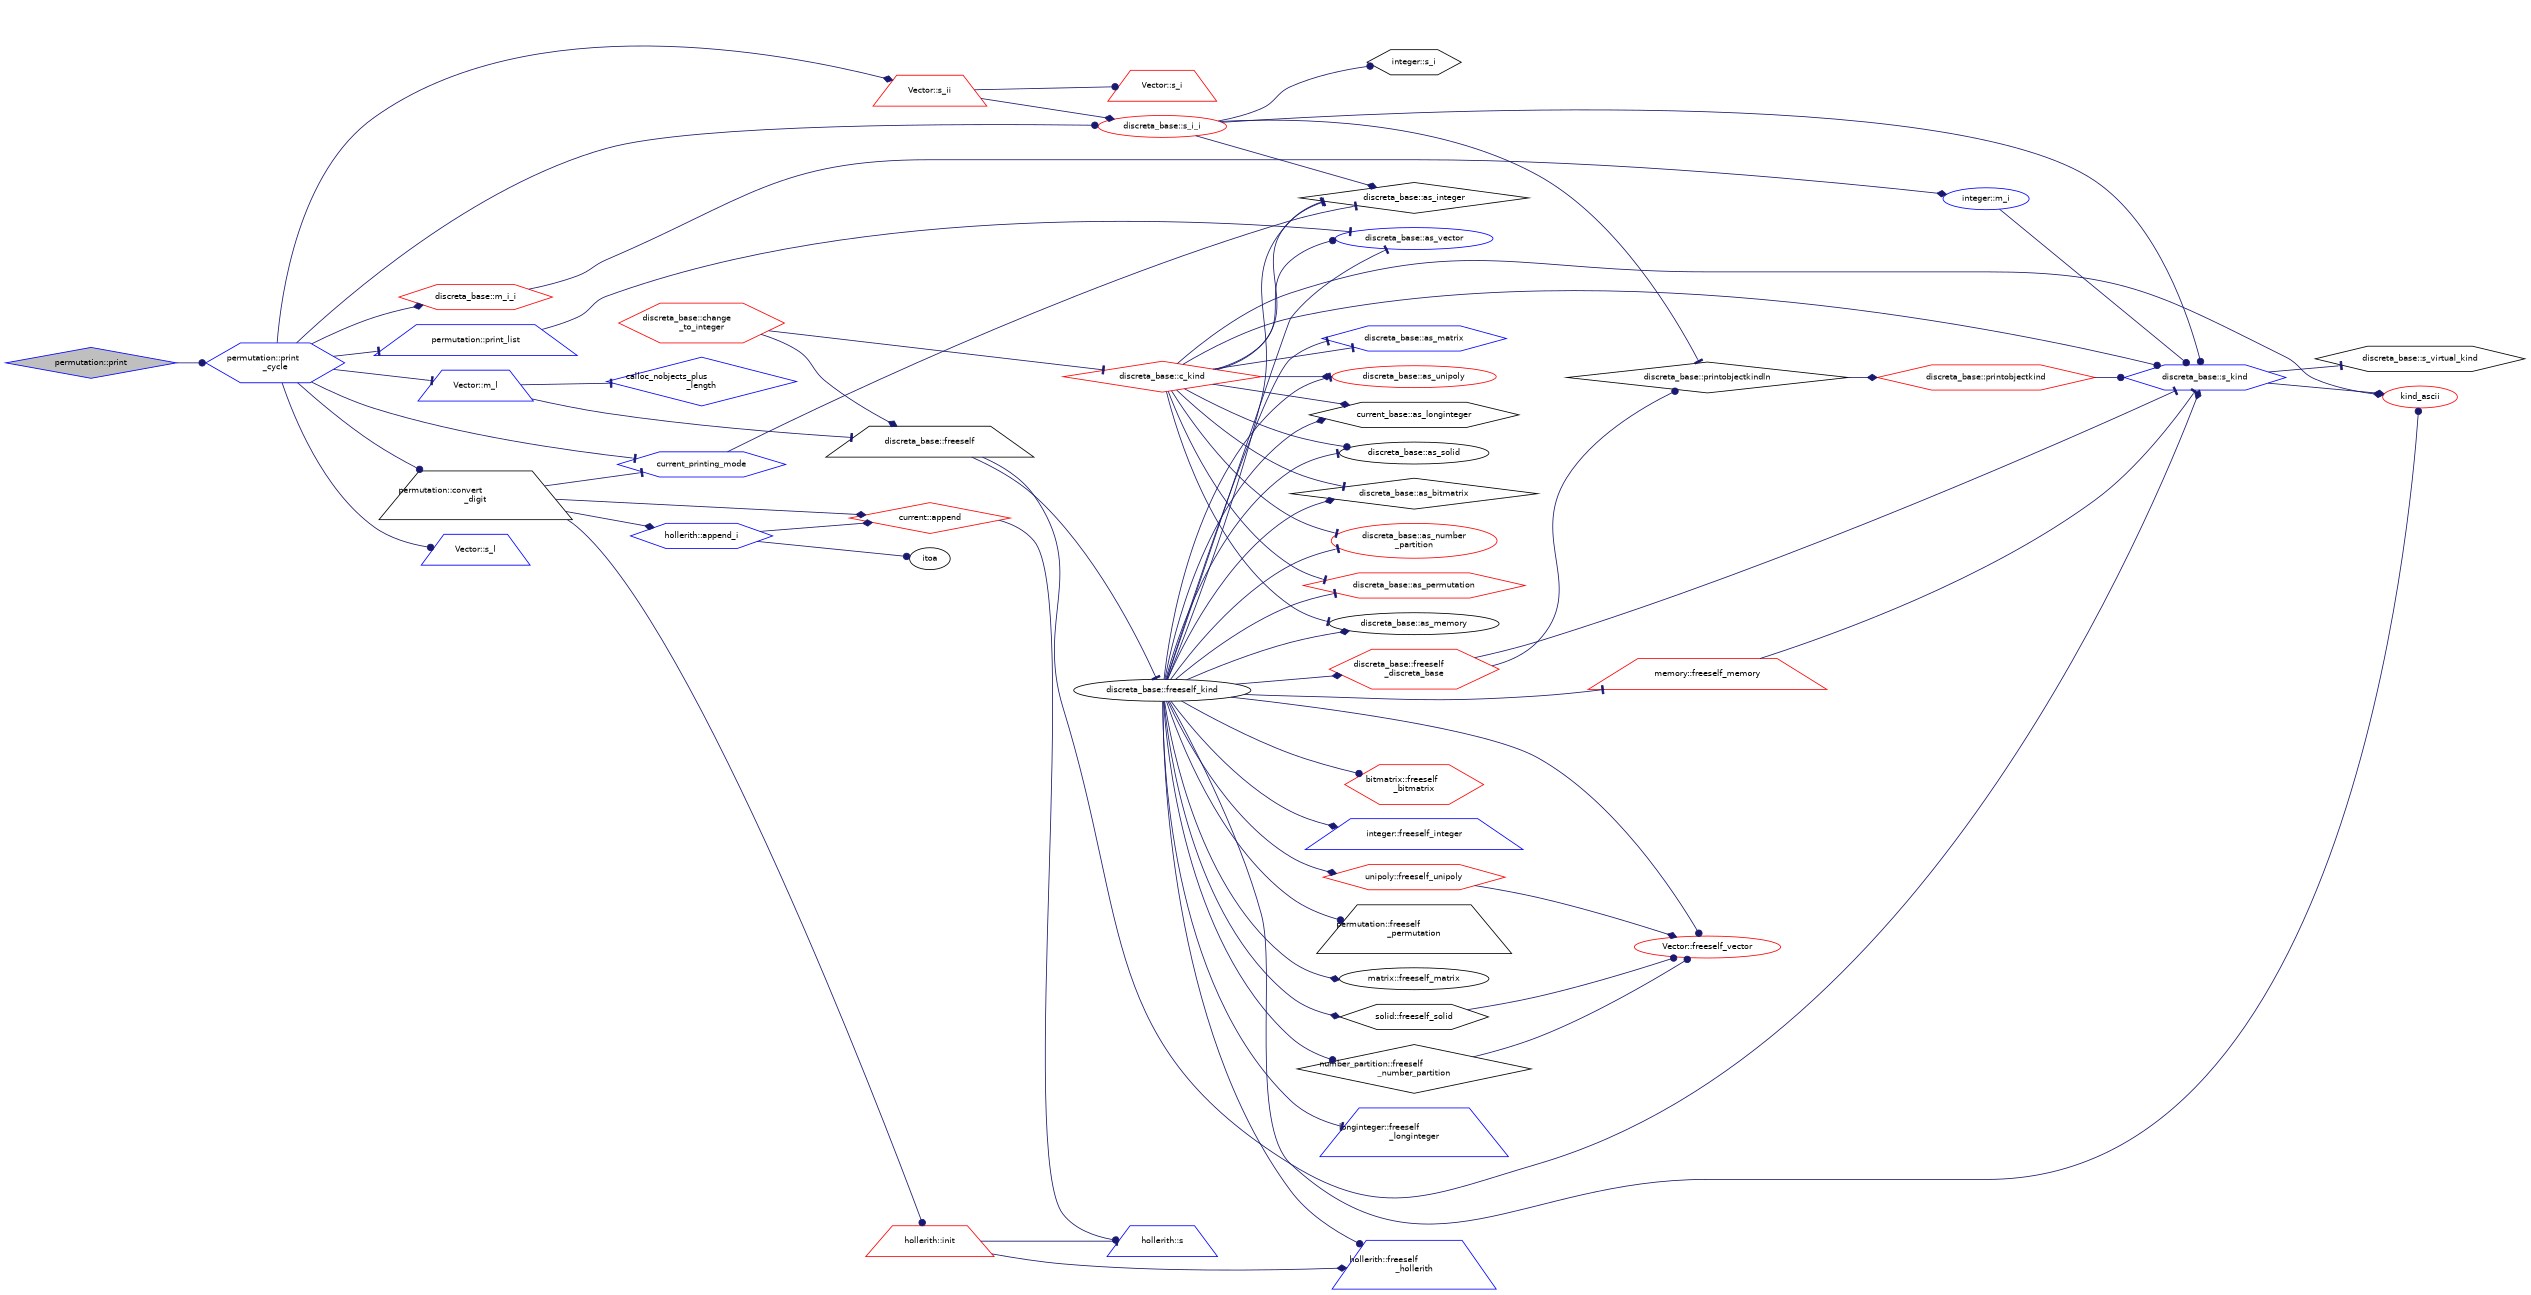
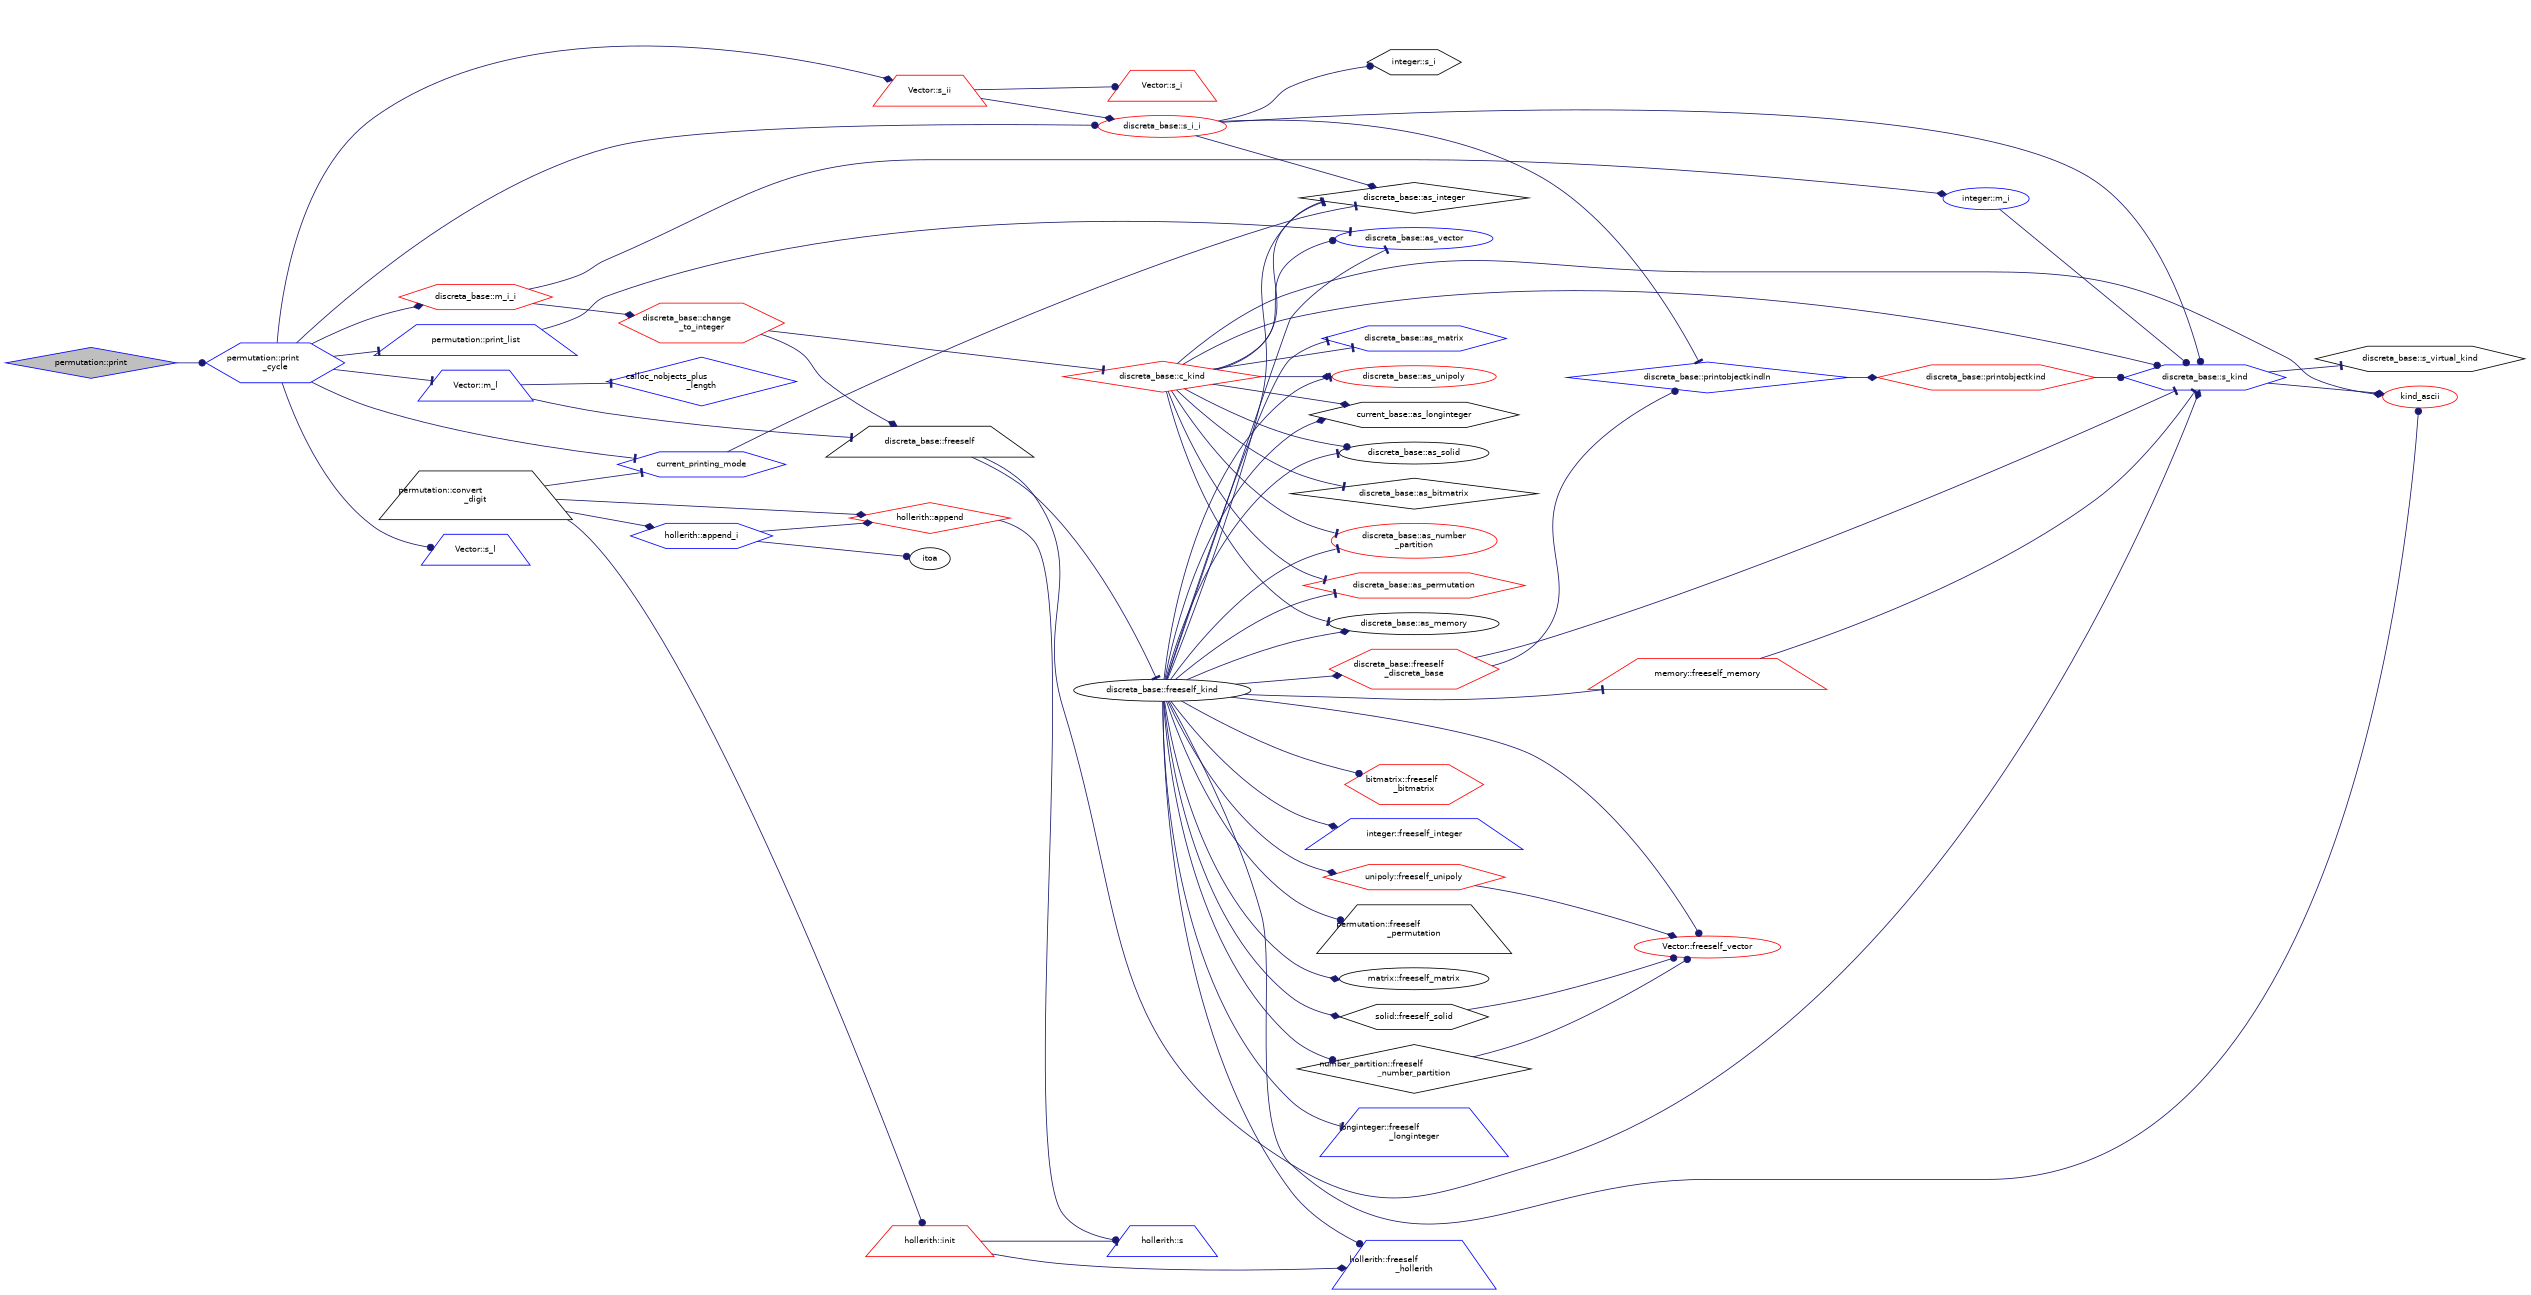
edge "discreta_base::m_i_i" -> "discreta_base::change _to_integer": added
node "discreta_base::printobjectkindln": color black -> blue
edge "permutation::print _cycle" -> "permutation::convert _digit": removed
node "current::append": label "current::append" -> "hollerith::append"
edge "discreta_base::freeself_kind" -> "discreta_base::as_bitmatrix": removed
